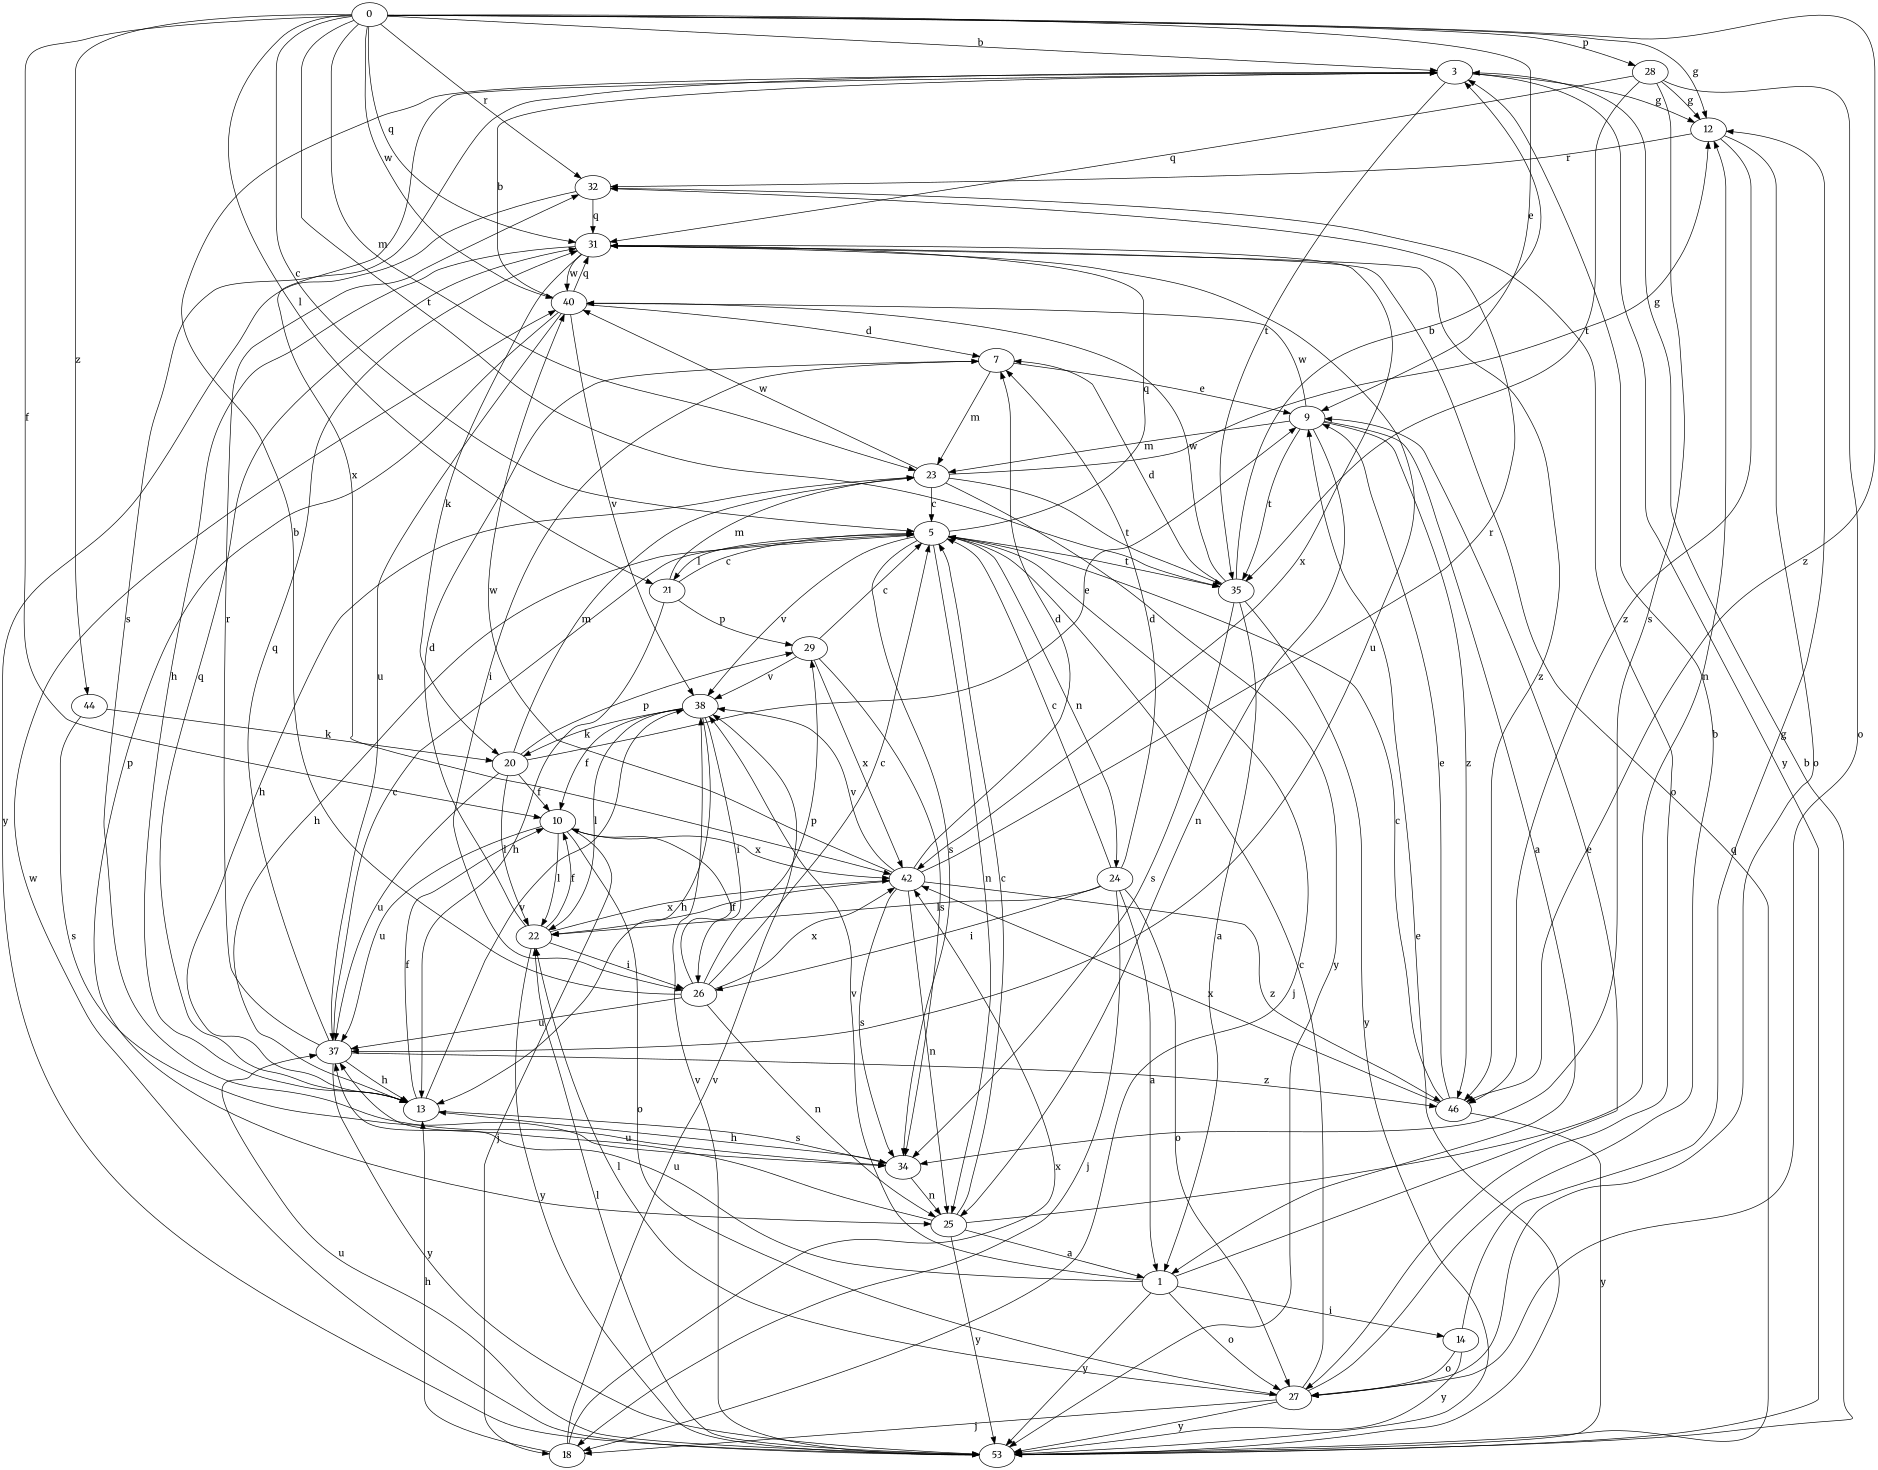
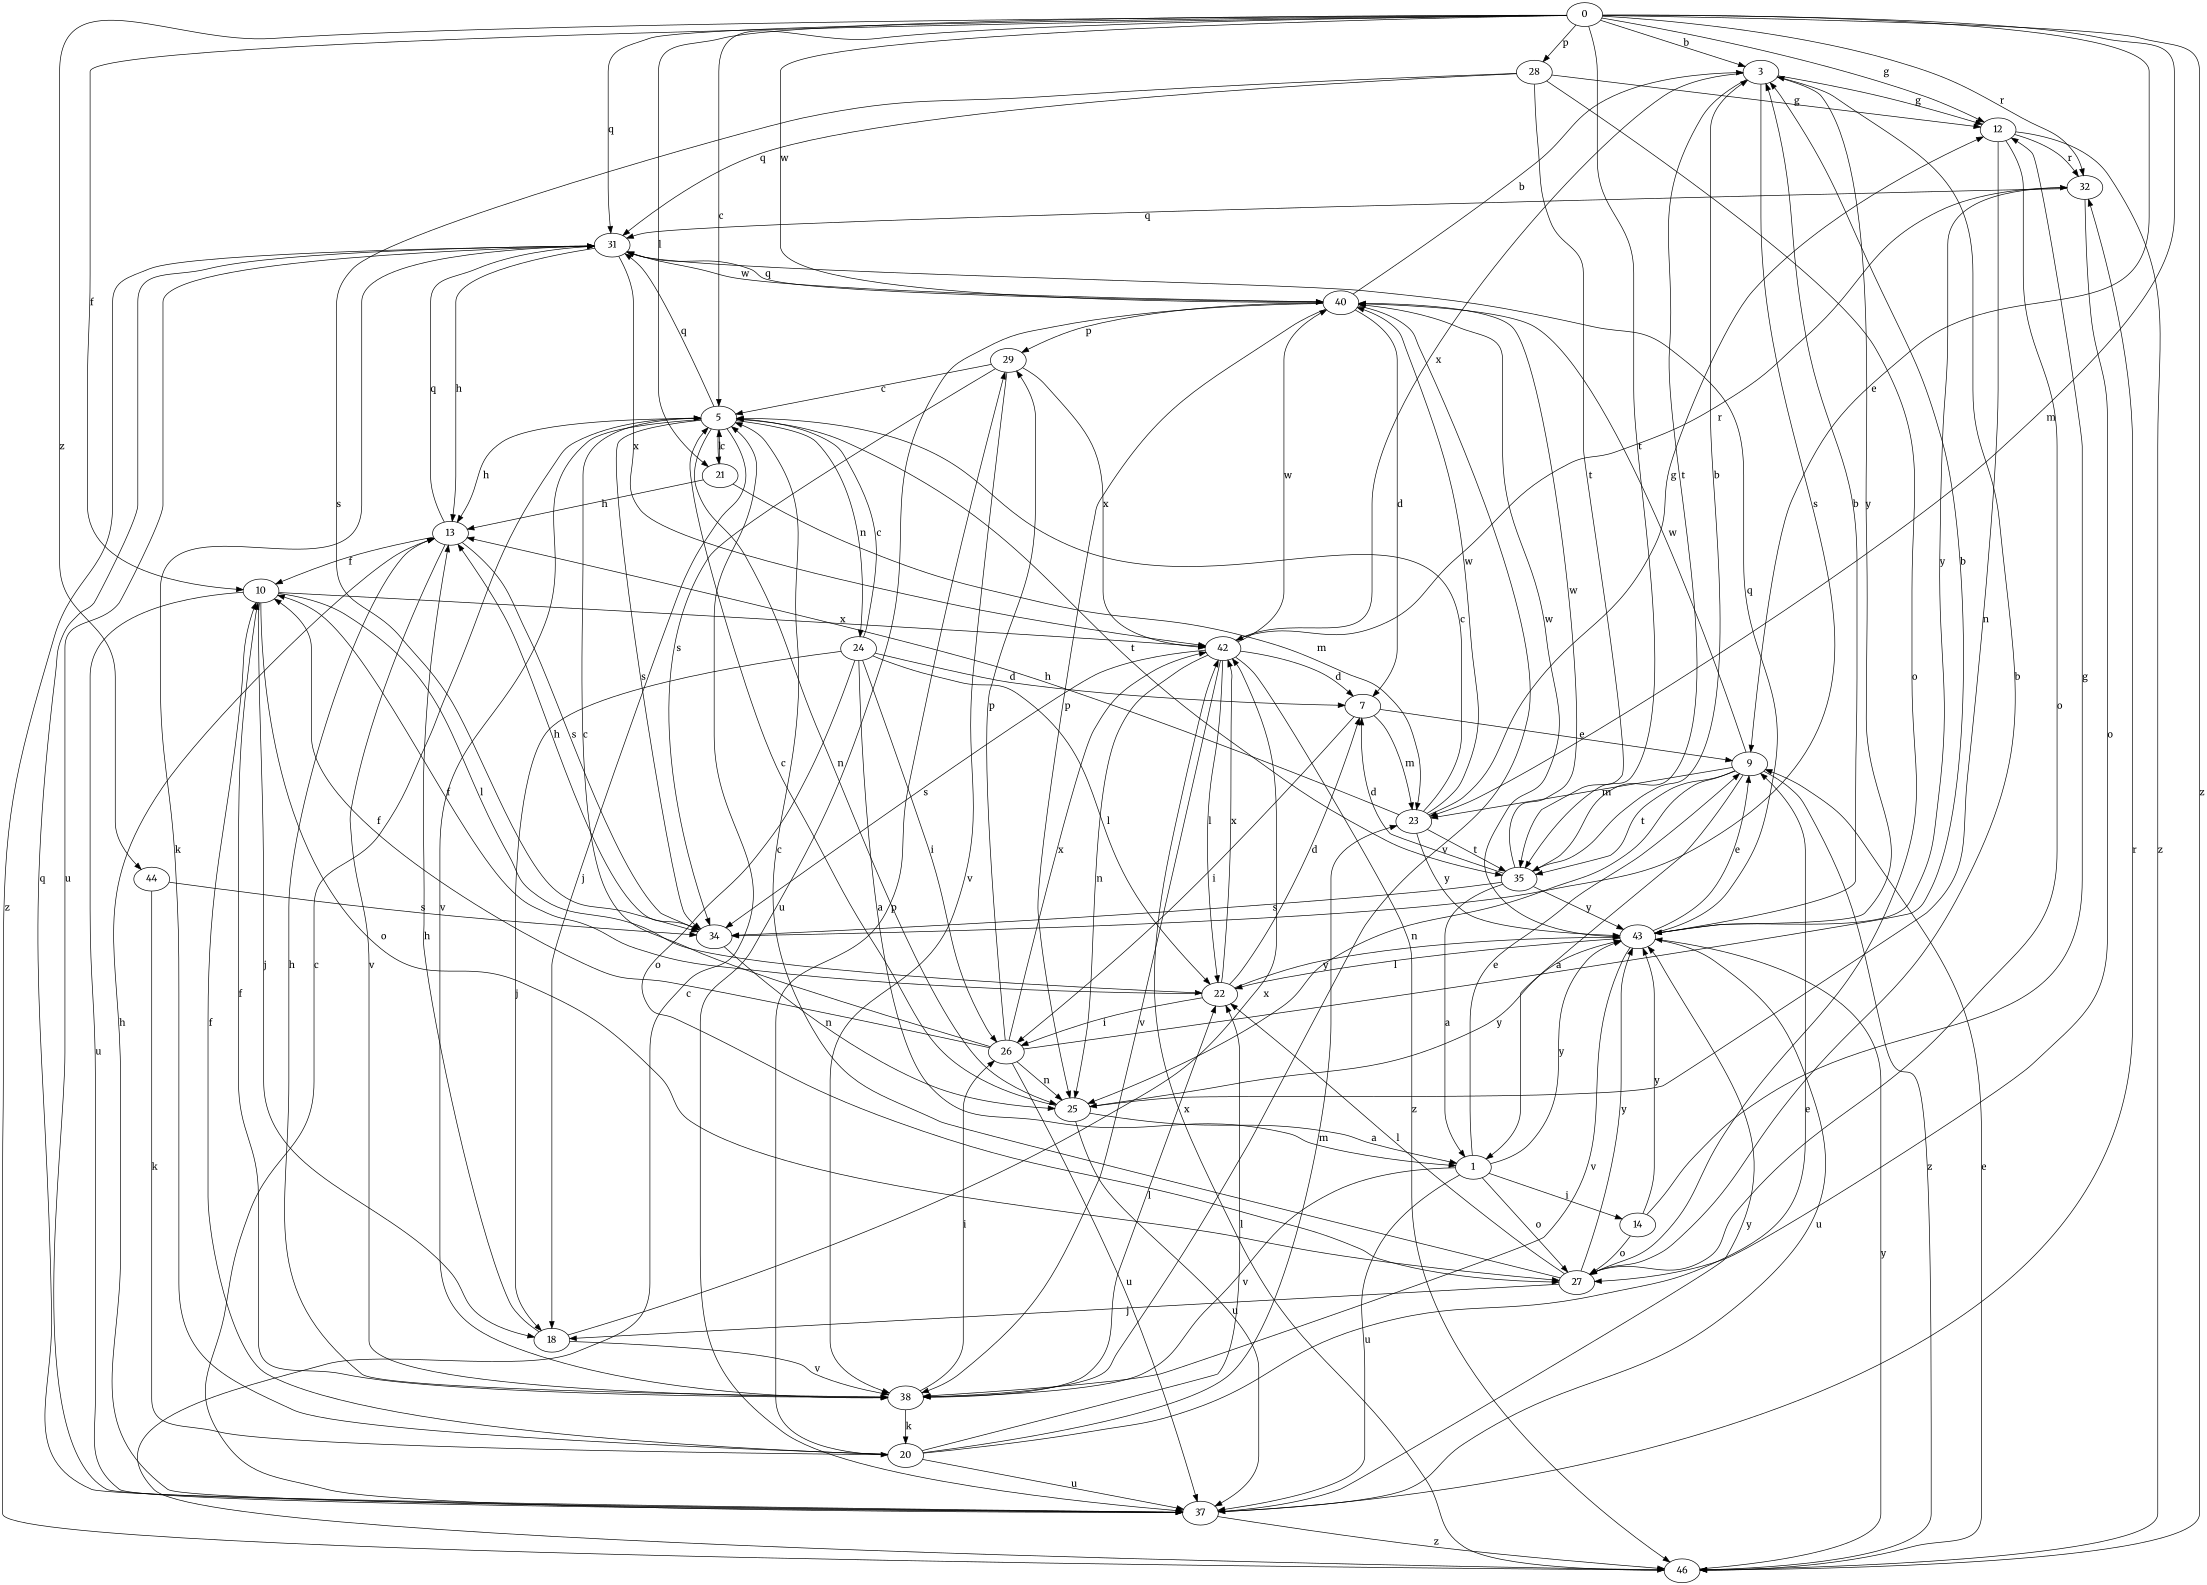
edge "31" -> "20": reversed
edge "21" -> "29": now "40" -> "29"
edge "25" -> "12": reversed
node "53": label "53" -> "43"
